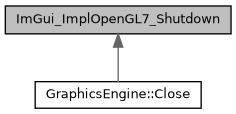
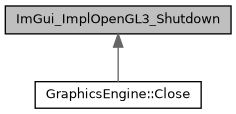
node "ImGui_ImplOpenGL7_Shutdown": label "ImGui_ImplOpenGL7_Shutdown" -> "ImGui_ImplOpenGL3_Shutdown"
